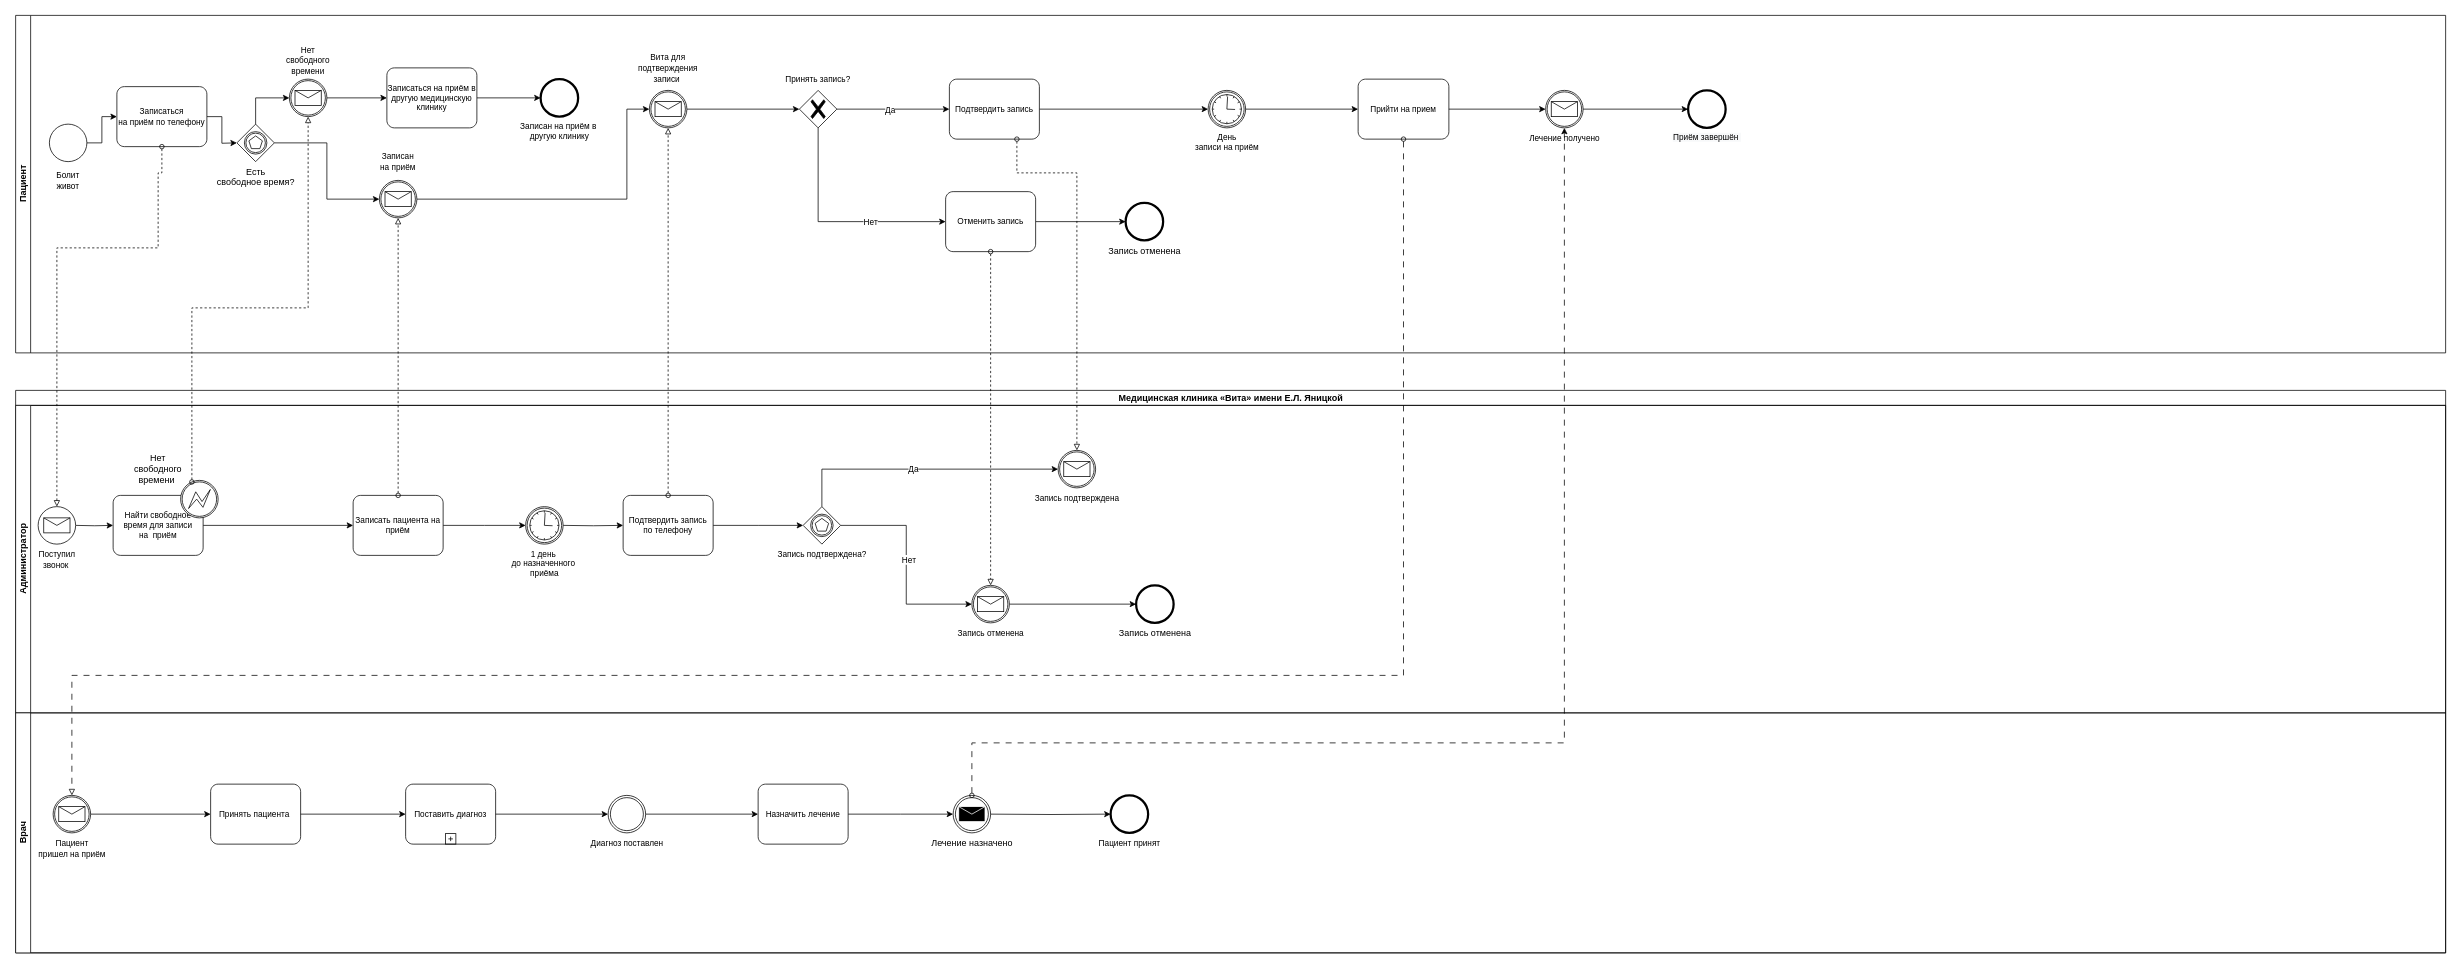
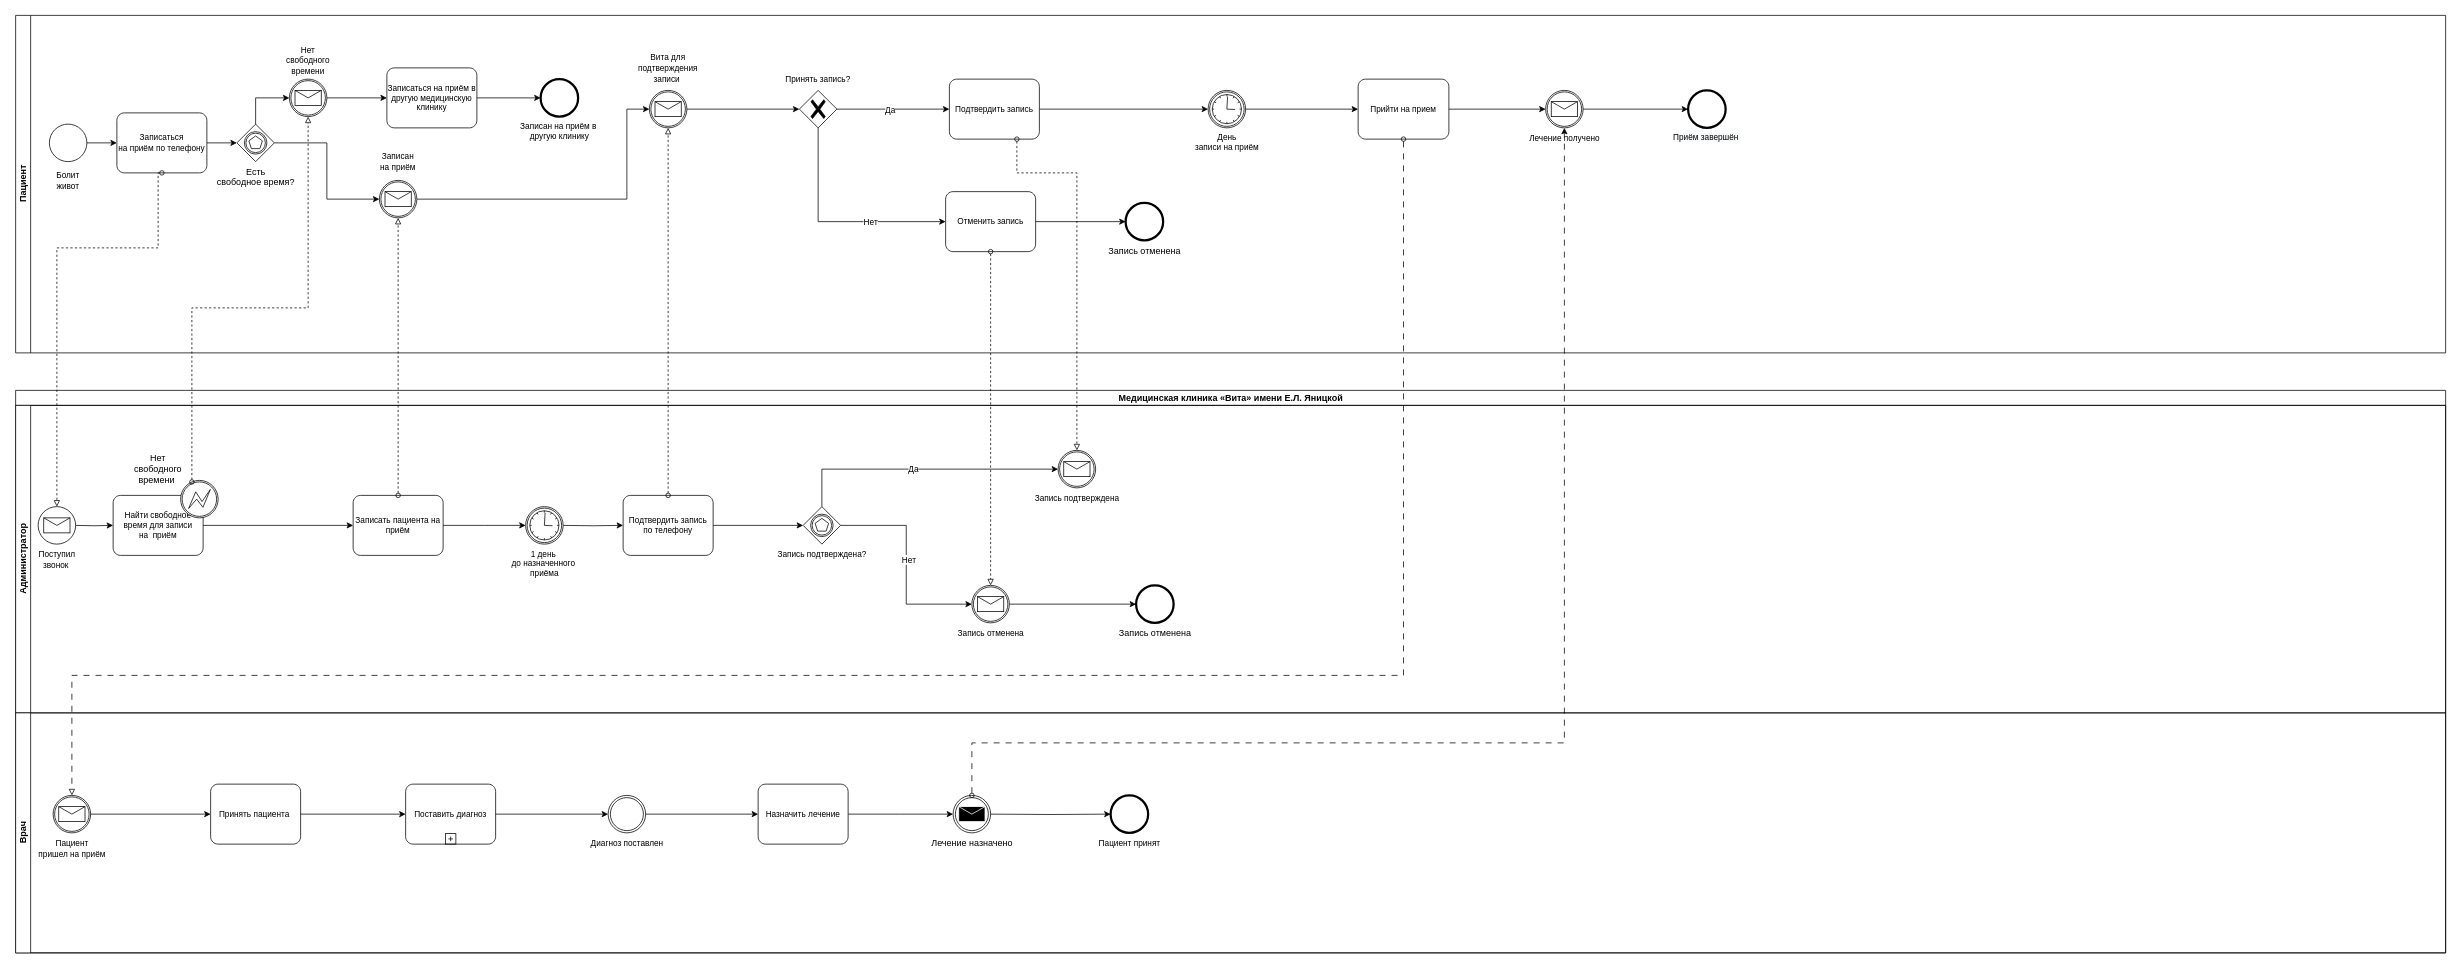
node "Записаться на приём по телефону": moved (162, 117) -> (162, 143)
